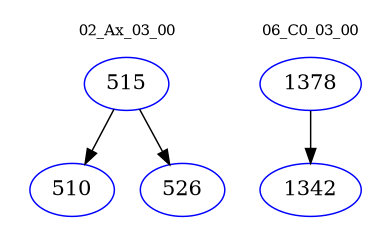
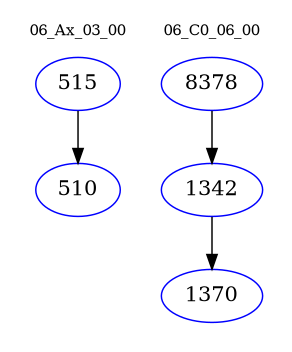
cluster "02_Ax_03_00": label "02_Ax_03_00" -> "06_Ax_03_00"
cluster "06_C0_03_00": label "06_C0_03_00" -> "06_C0_06_00"
node "1378": label "1378" -> "8378"
node "526": removed
node "1370": added
